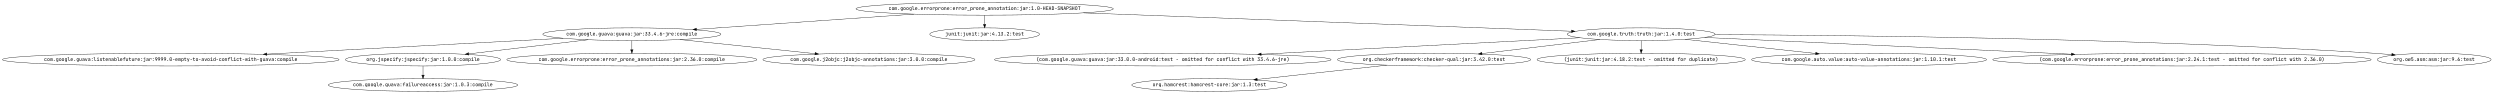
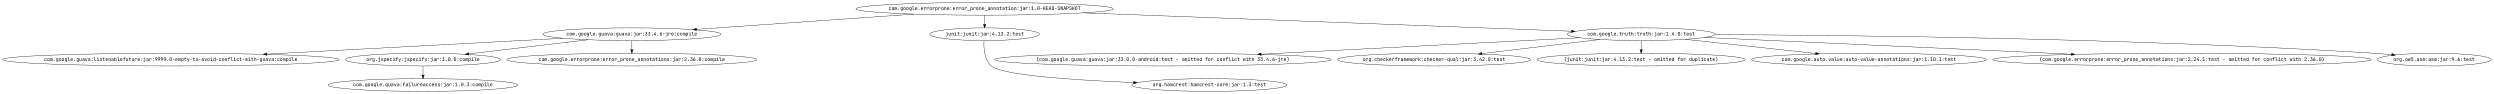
node "com.google.j2objc:j2objc-annotations:jar:3.0.0:compile": removed
node "(junit:junit:jar:4.18.2:test - omitted for duplicate)": label "(junit:junit:jar:4.18.2:test - omitted for duplicate)" -> "(junit:junit:jar:4.13.2:test - omitted for duplicate)"
edge "org.checkerframework:checker-qual:jar:3.42.0:test" -> "org.hamcrest:hamcrest-core:jar:1.3:test": now "junit:junit:jar:4.13.2:test" -> "org.hamcrest:hamcrest-core:jar:1.3:test"
